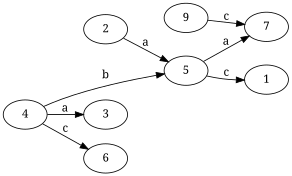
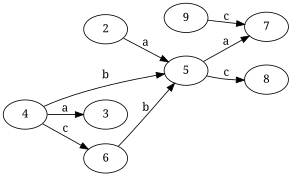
node "1": label "1" -> "8"
edge "6" -> "5": added, label "b"
